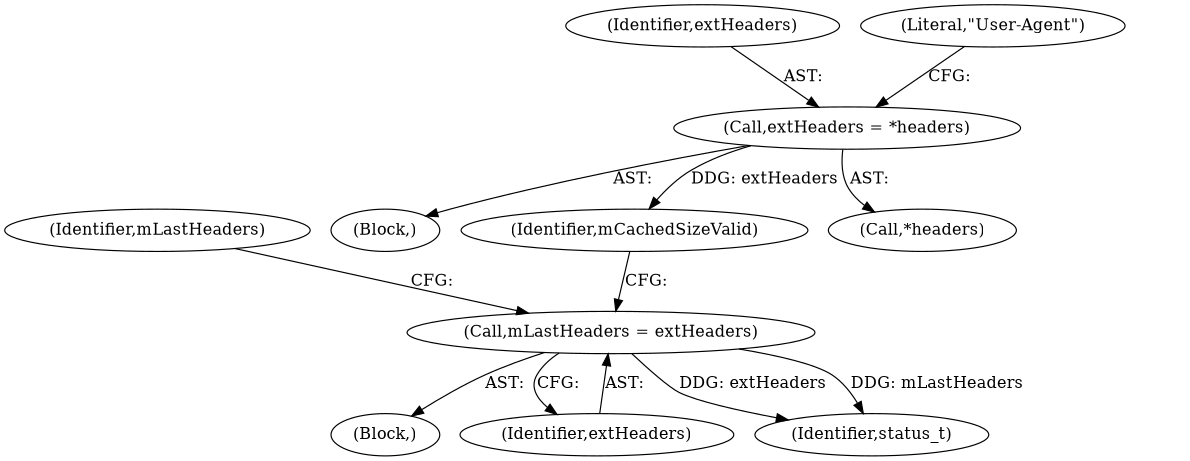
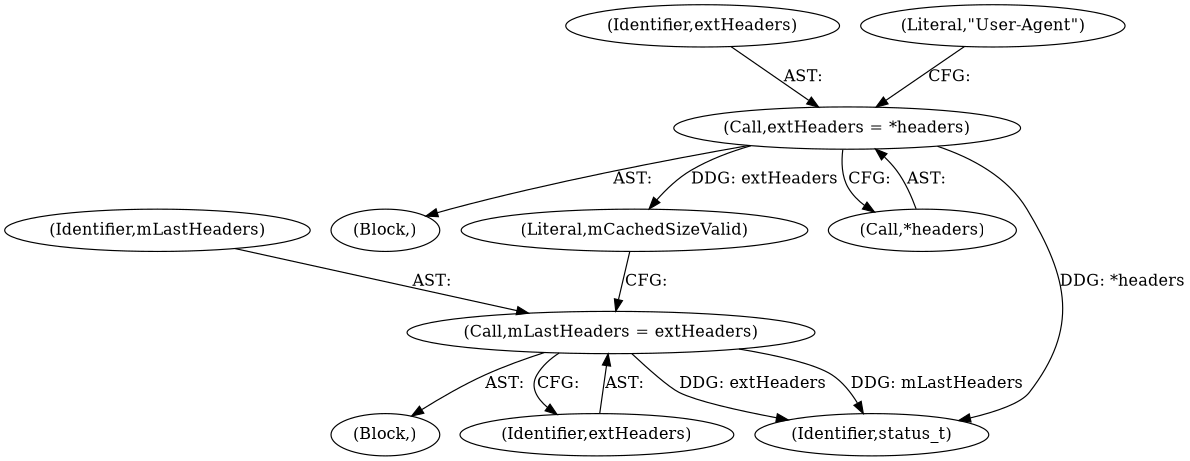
edge "(Call,extHeaders = *headers)" -> "(Call,*headers)": label "AST: " -> "CFG: "
edge "(Call,*headers)" -> "(Call,extHeaders = *headers)": added, label "AST:"
node "(Identifier,mCachedSizeValid)": label "(Identifier,mCachedSizeValid)" -> "(Literal,mCachedSizeValid)"
edge "(Call,extHeaders = *headers)" -> "(Identifier,status_t)": added, label "DDG: *headers"
edge "(Identifier,mLastHeaders)" -> "(Call,mLastHeaders = extHeaders)": label "CFG: " -> "AST: "
